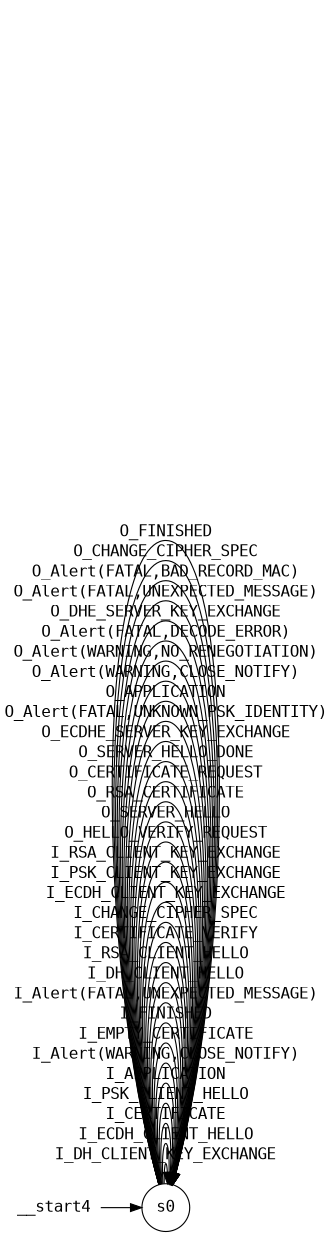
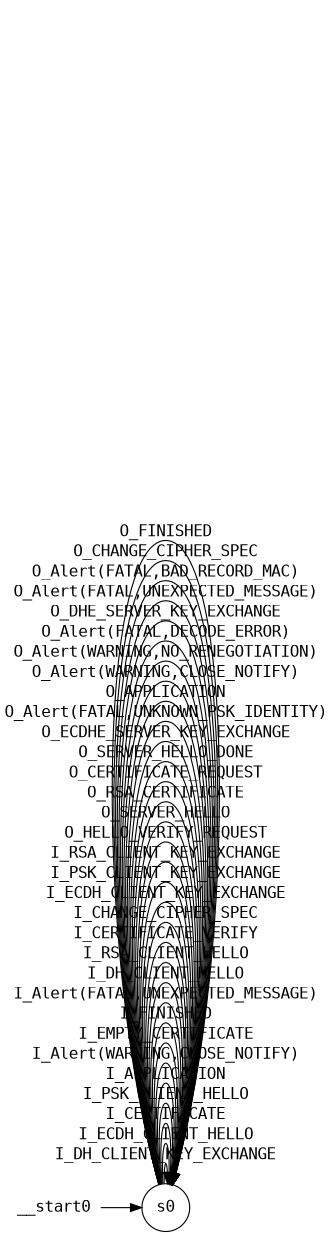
node "__start4": label "__start4" -> "__start0"
